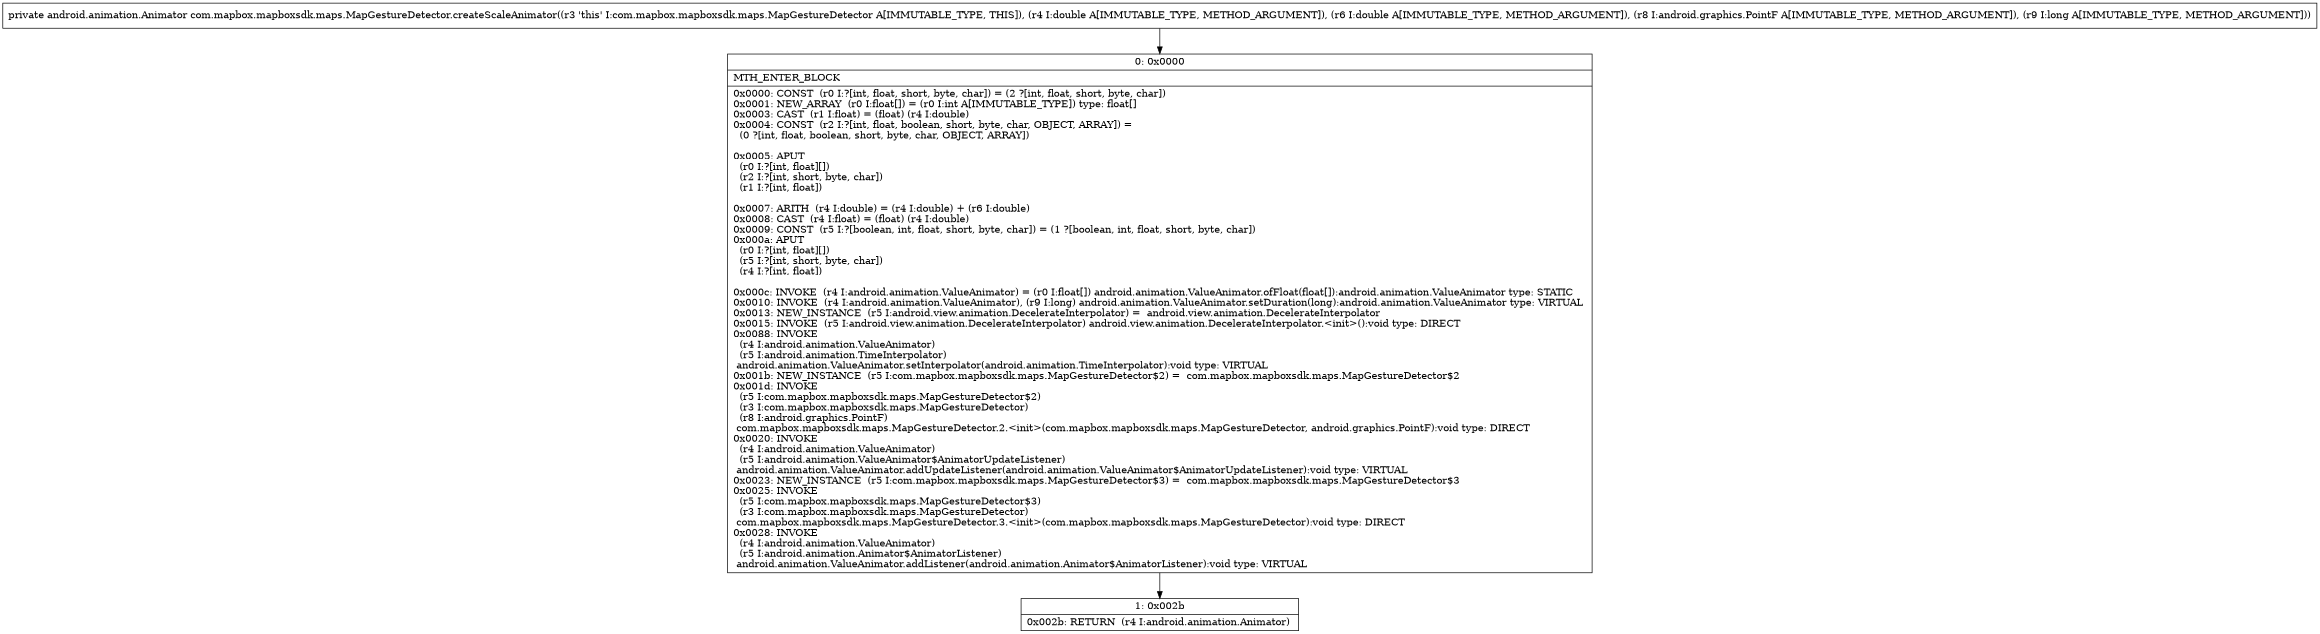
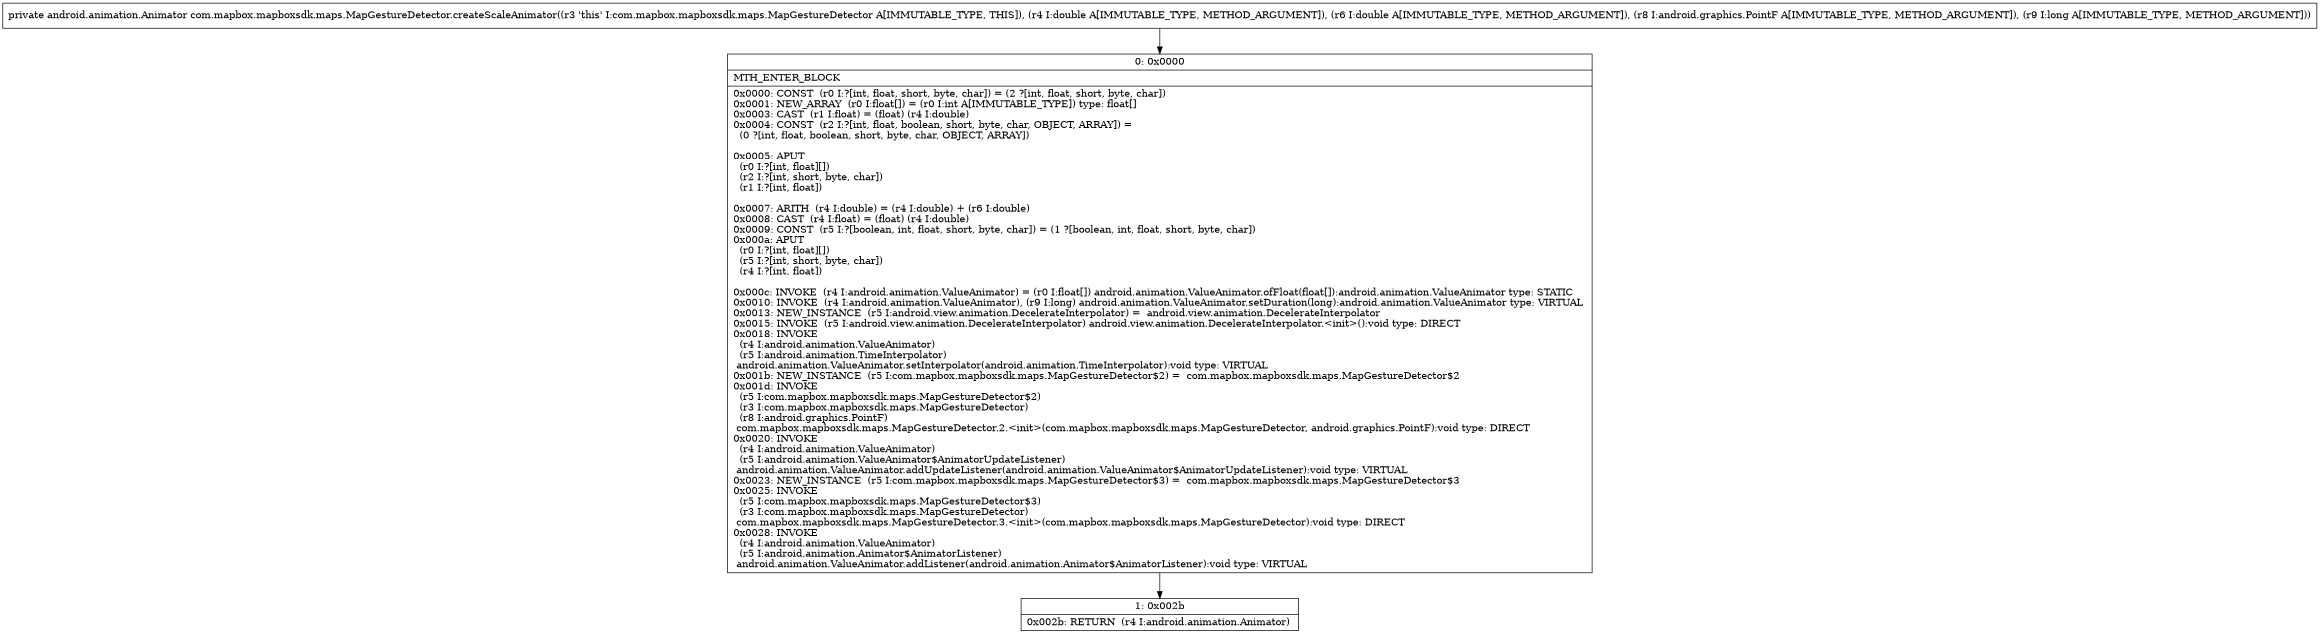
node "0: 0x0000": text "0x0088: INVOKE" -> "0x0018: INVOKE"
